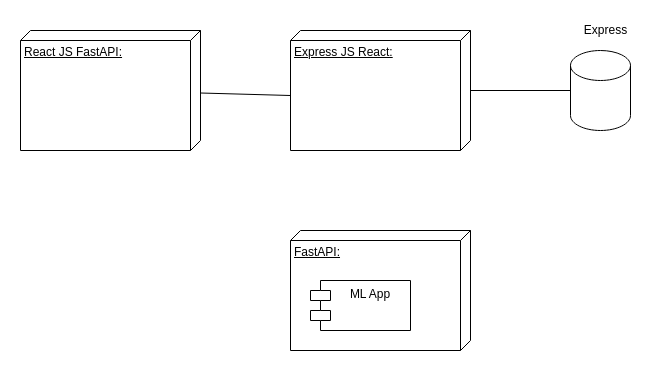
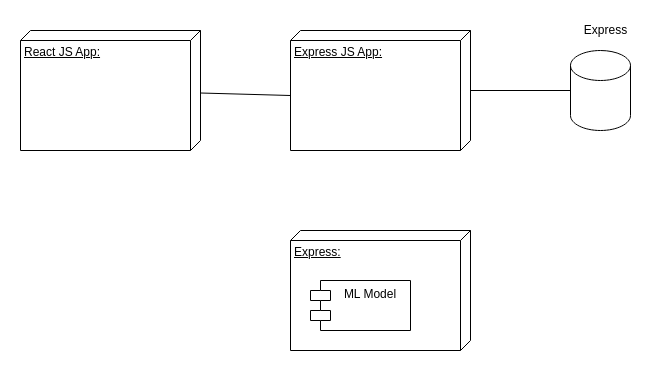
node "React JS FastAPI:": label "React JS FastAPI:" -> "React JS App:"
node "Express JS React:": label "Express JS React:" -> "Express JS App:"
node "FastAPI:": label "FastAPI:" -> "Express:"
node "ML App": label "ML App" -> "ML Model"
